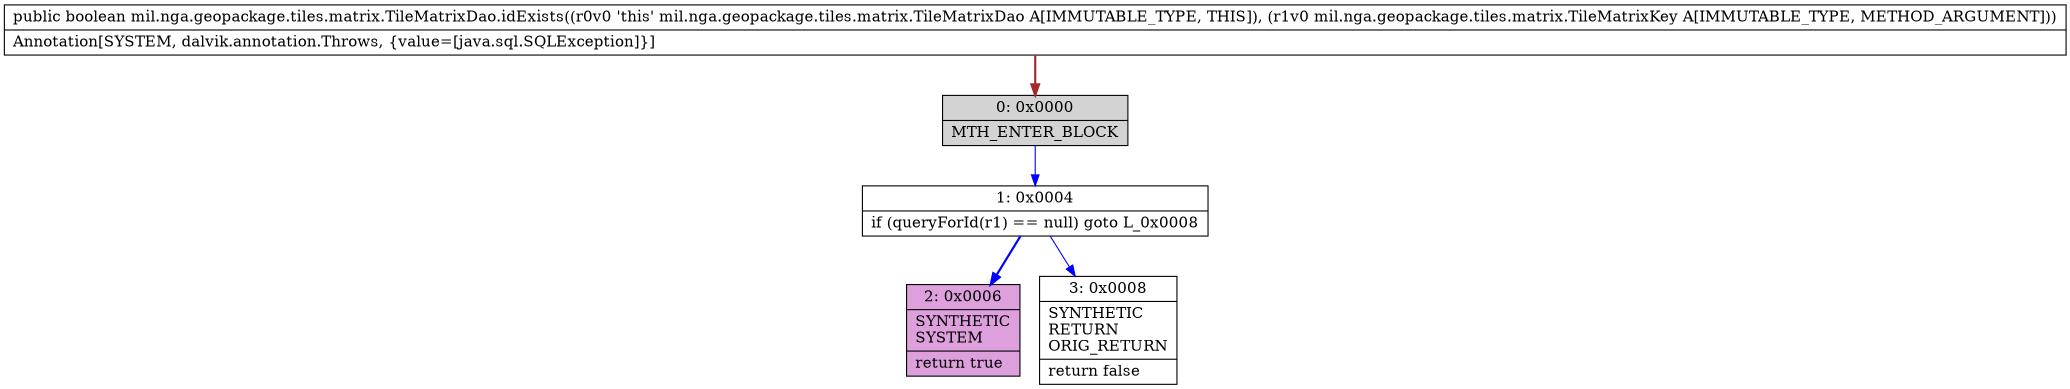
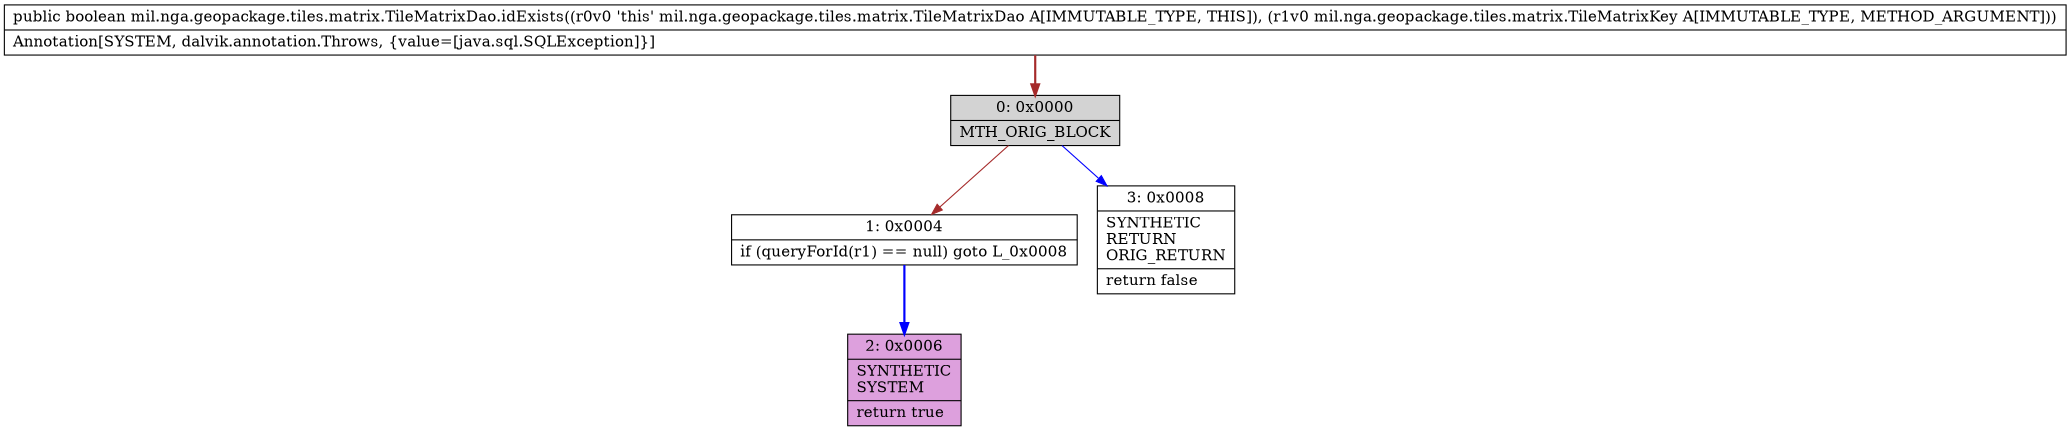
node "0: 0x0000": text "MTH_ENTER_BLOCK" -> "MTH_ORIG_BLOCK"
edge "0: 0x0000" -> "1: 0x0004": color blue -> brown
edge "1: 0x0004" -> "3: 0x0008": now "0: 0x0000" -> "3: 0x0008"
